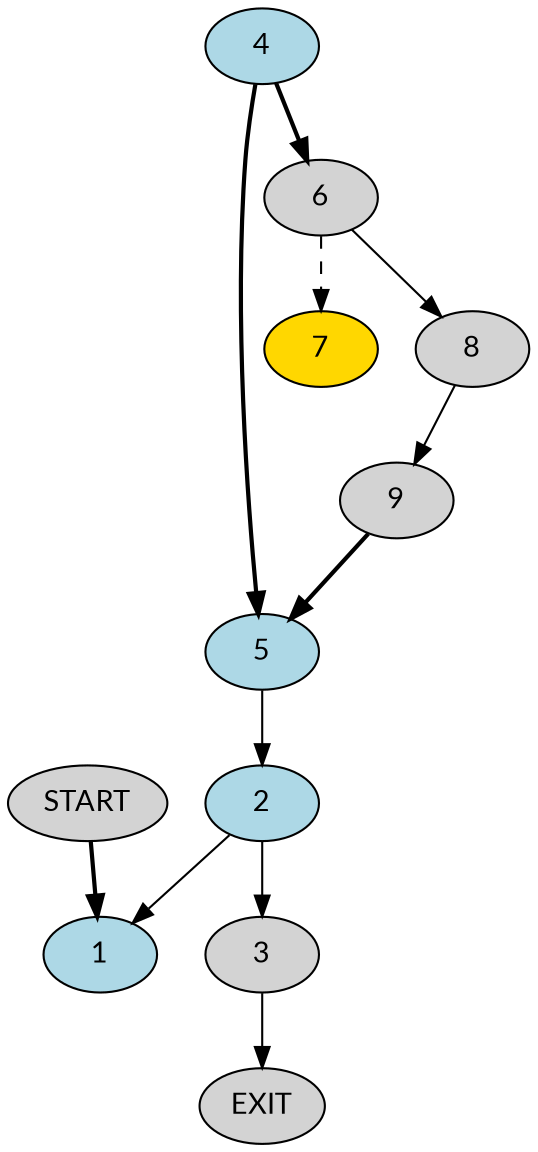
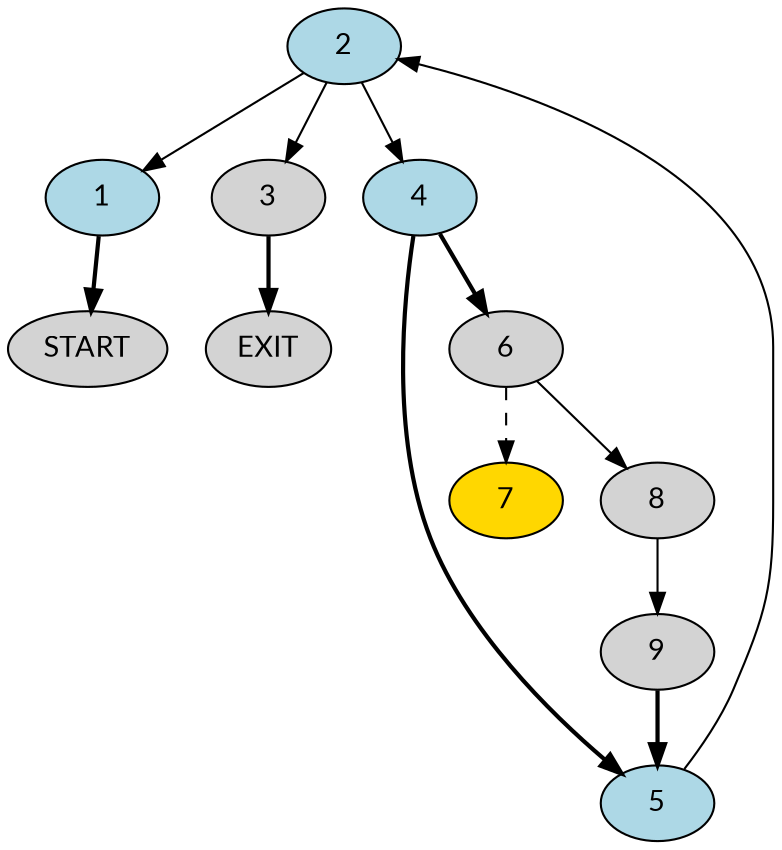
edge "2" -> "4": added
edge "START" -> "1": reversed
edge "3" -> "EXIT": style solid -> bold
